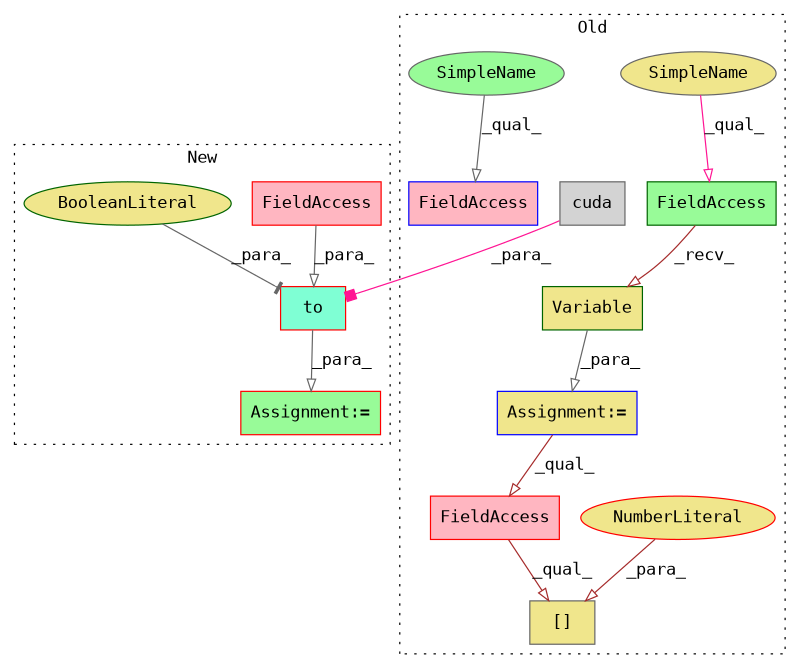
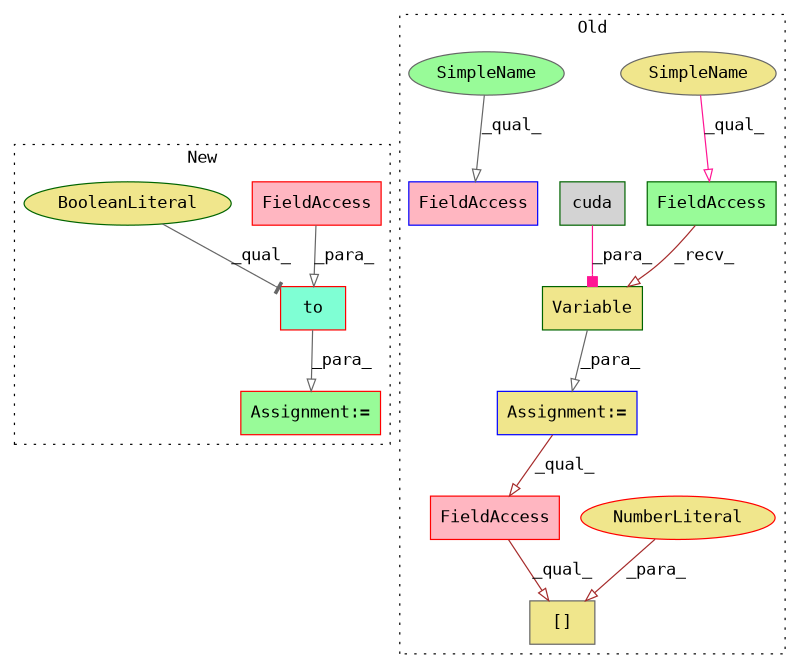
node "cuda": color gray40 -> darkgreen
edge "BooleanLiteral" -> "to": label "_para_" -> "_qual_"
edge "cuda" -> "to": now "cuda" -> "Variable"
